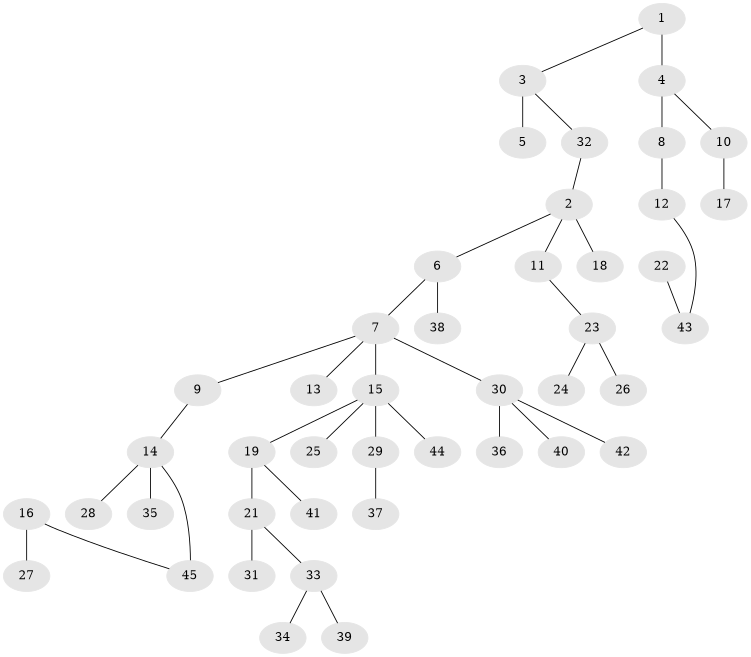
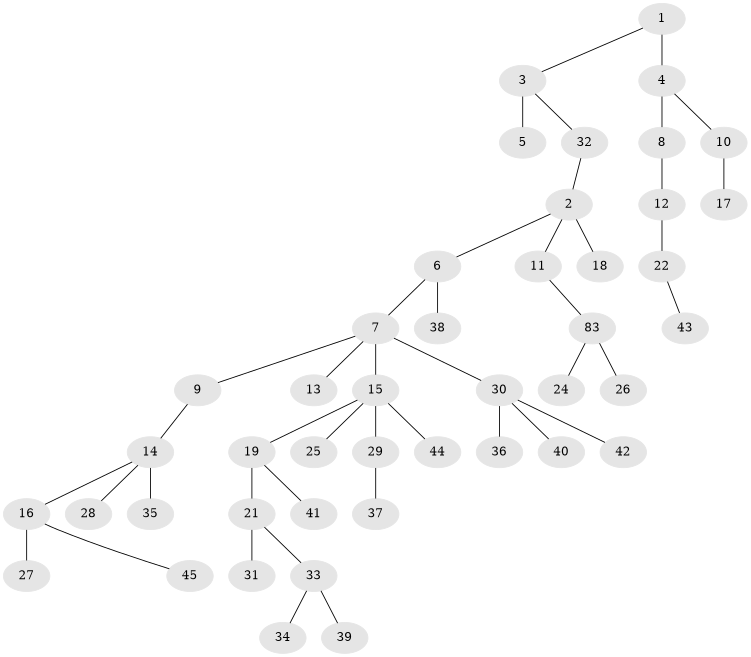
edge "12" -- "43": now "12" -- "22"
node "23": label "23" -> "83"
edge "14" -- "45": now "14" -- "16"
